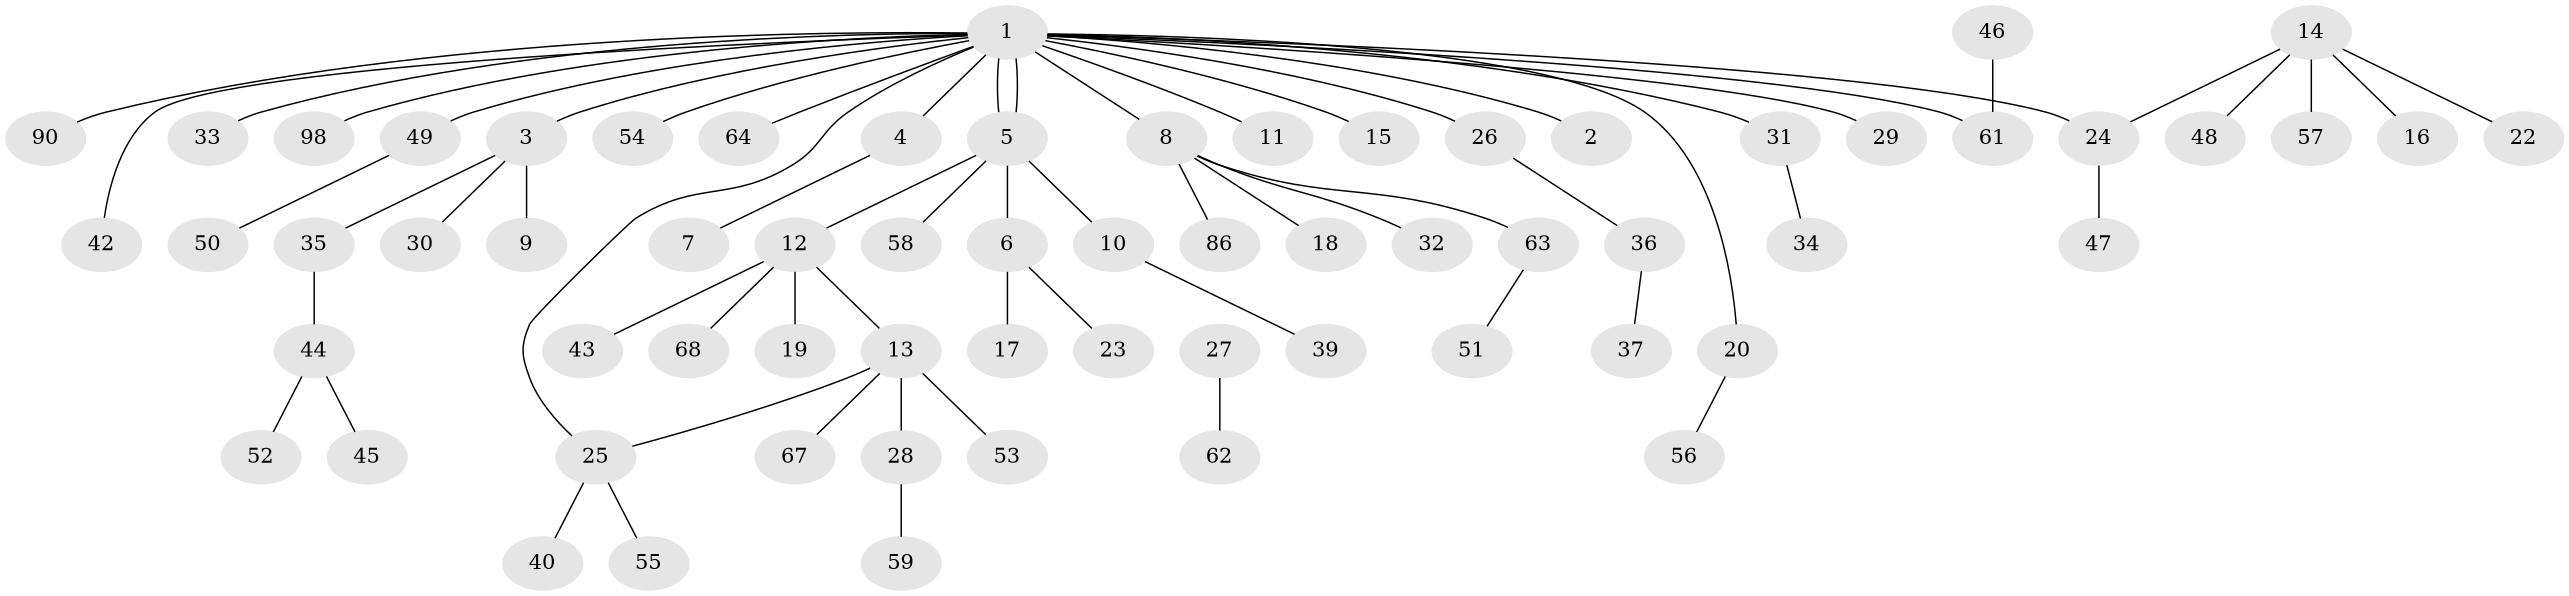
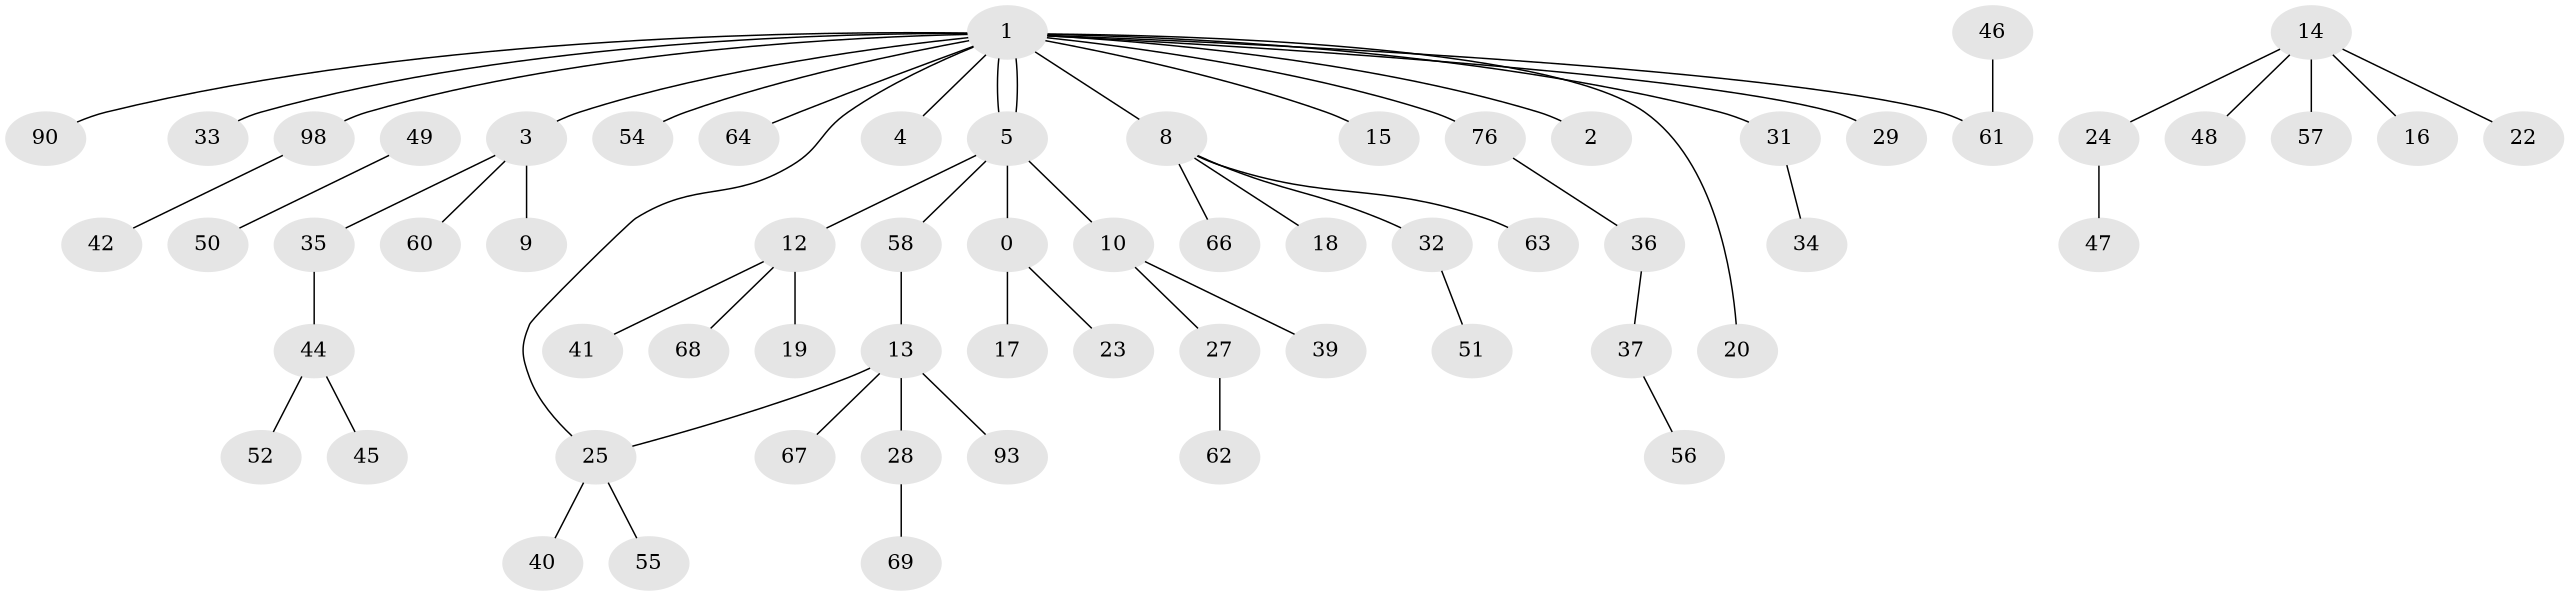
edge "1" -- "42": now "98" -- "42"
edge "1" -- "49": removed
edge "1" -- "24": removed
node "11": removed
node "26": label "26" -> "76"
node "30": label "30" -> "60"
node "7": removed
node "6": label "6" -> "0"
node "86": label "86" -> "66"
edge "12" -- "13": now "58" -- "13"
edge "10" -- "27": added
edge "63" -- "51": now "32" -- "51"
node "43": label "43" -> "41"
edge "20" -- "56": now "37" -- "56"
node "53": label "53" -> "93"
node "59": label "59" -> "69"
